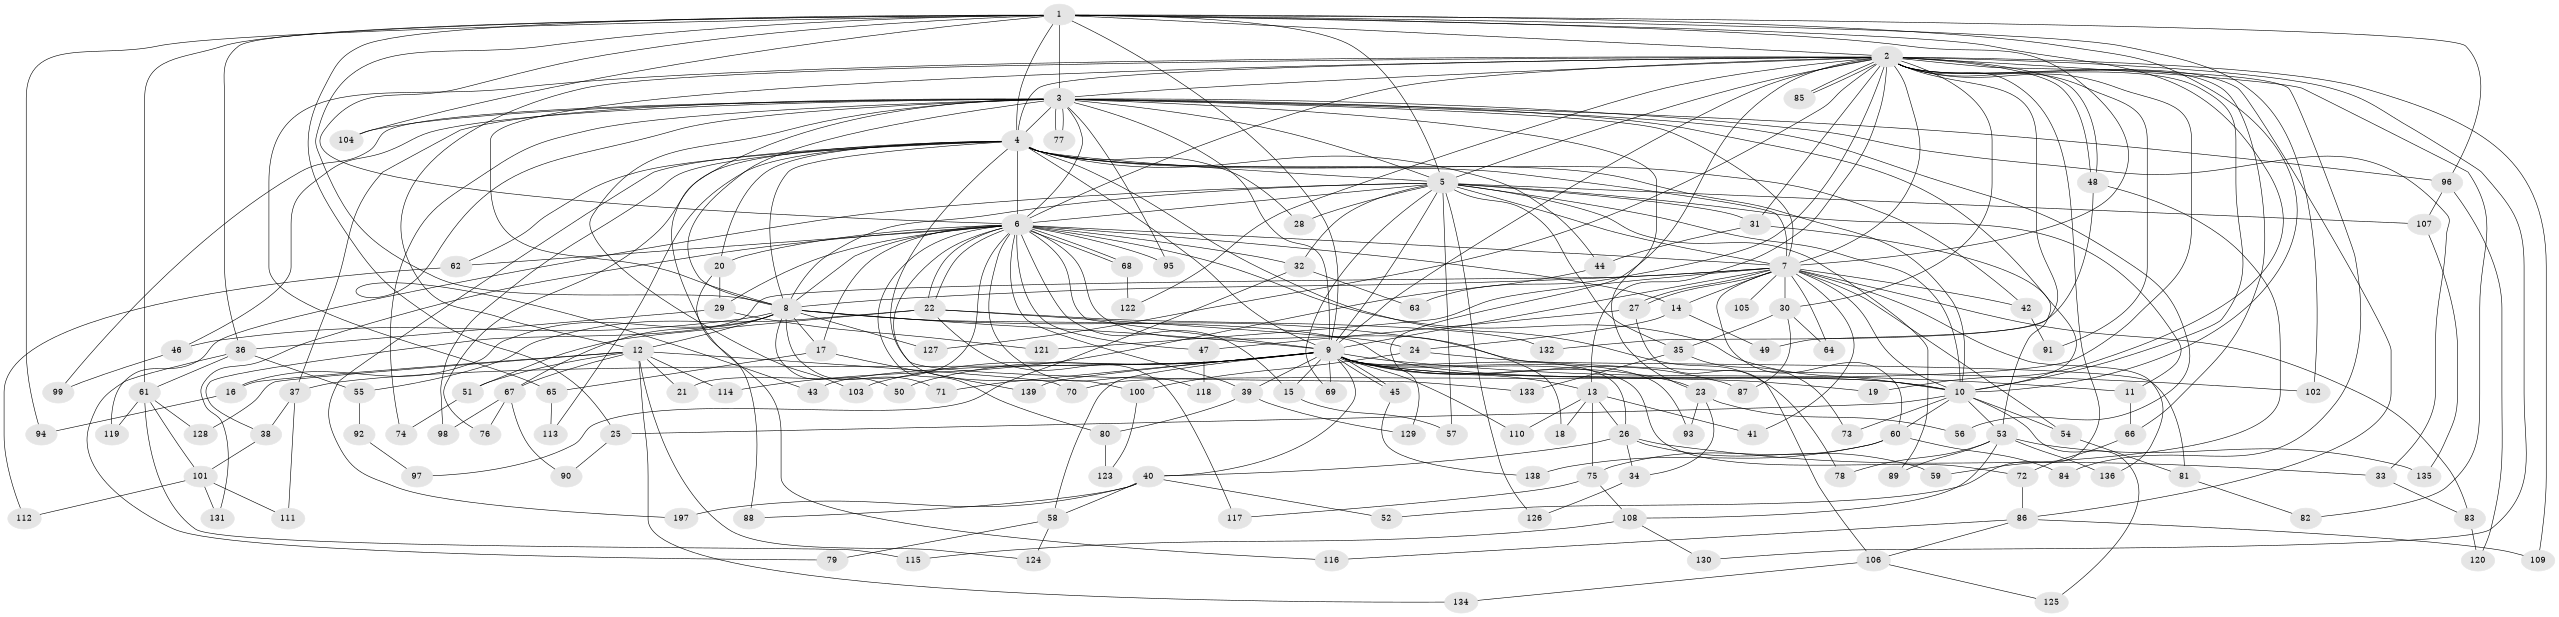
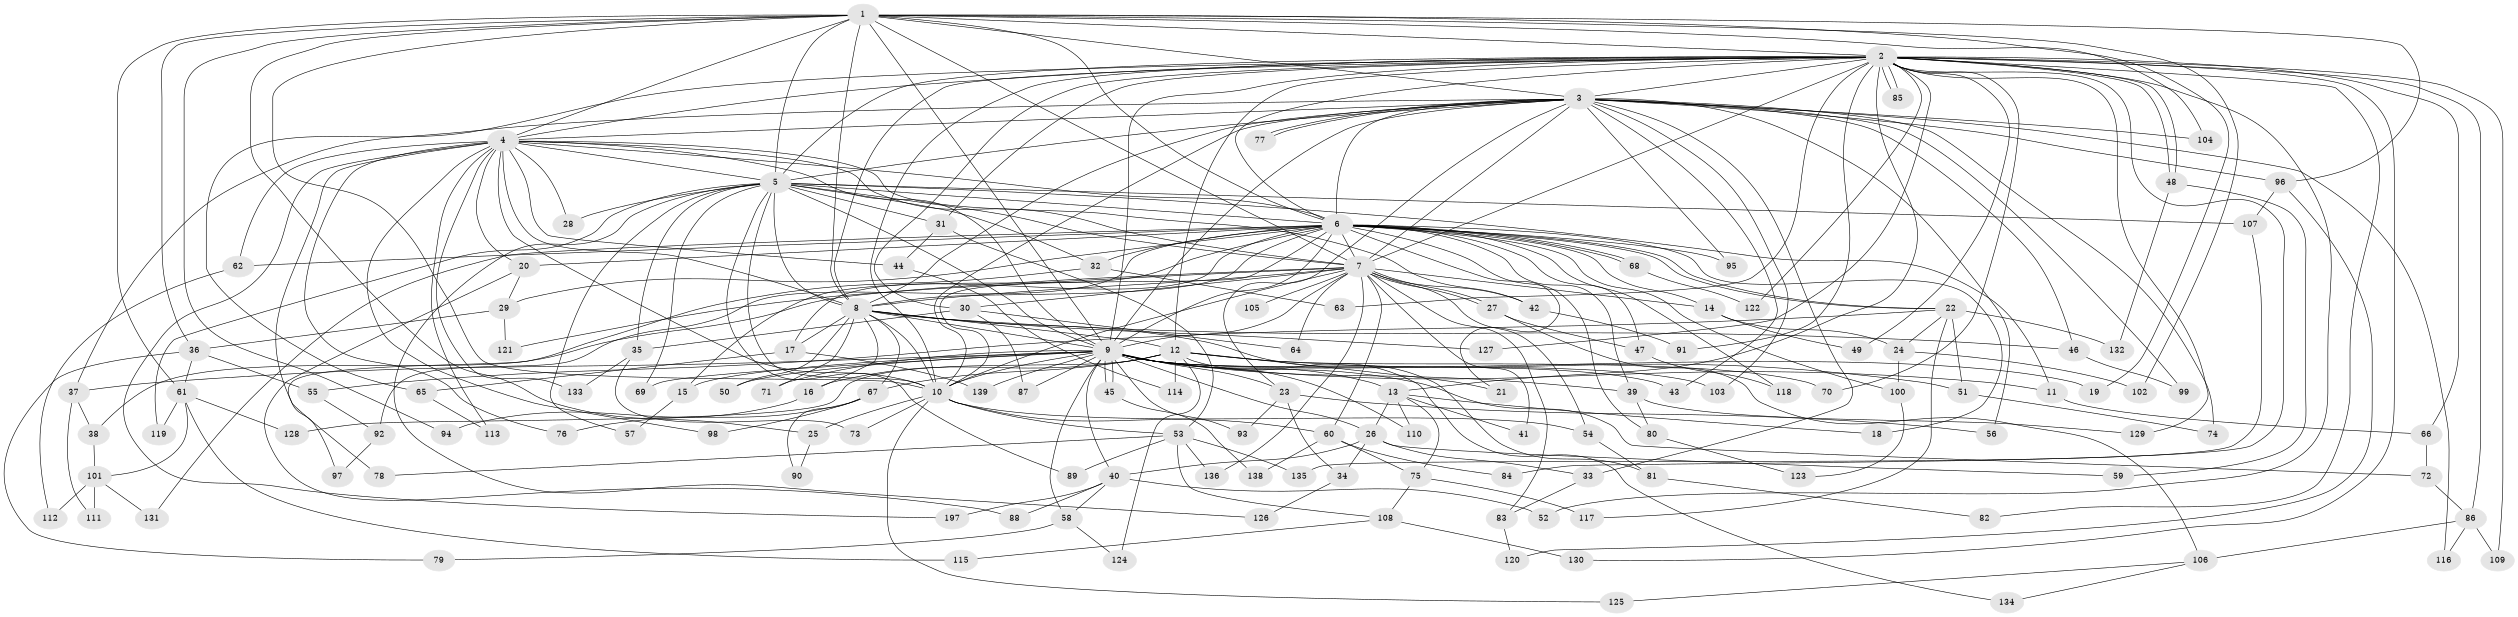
edge "6" -- "92": added
